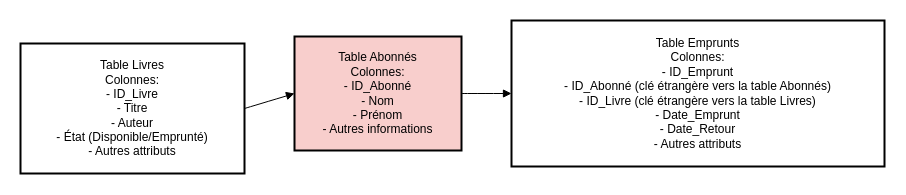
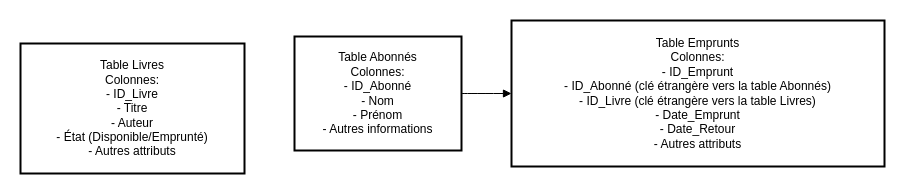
node "Table Abonnés Colonnes: - ID_Abonné - Nom - Prénom - Autres informations": fillcolor #f8cecc -> #ffffff
edge "Table Livres Colonnes: - ID_Livre - Titre - Auteur - État (Disponible/Emprunté) - Autres attributs" -> "Table Abonnés Colonnes: - ID_Abonné - Nom - Prénom - Autres informations": removed
